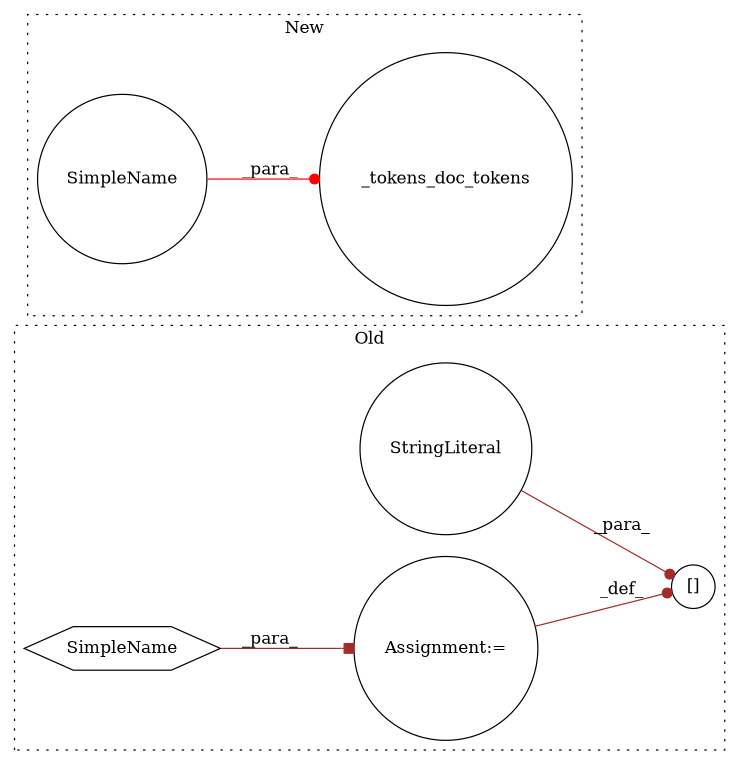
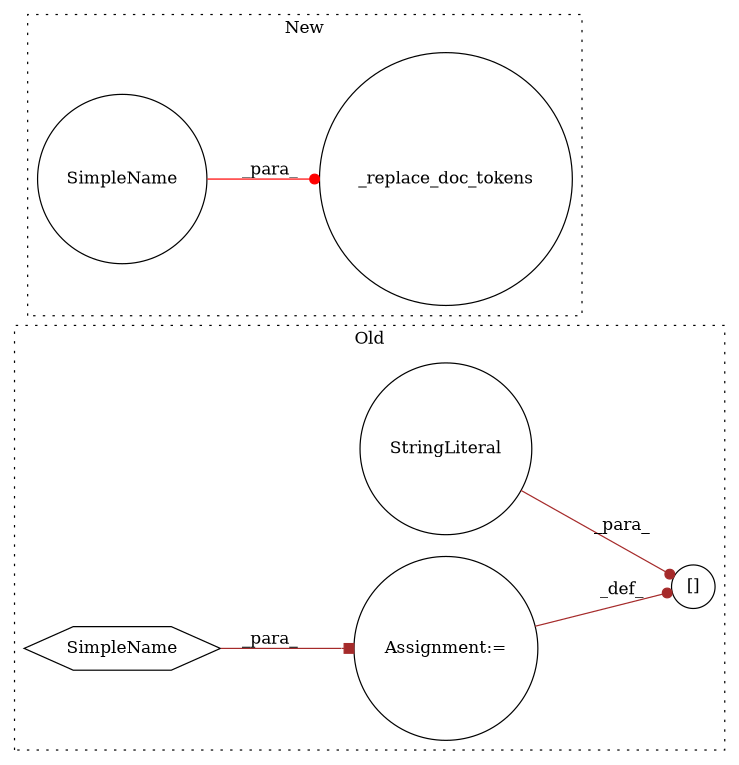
node "_tokens_doc_tokens": label "_tokens_doc_tokens" -> "_replace_doc_tokens"
